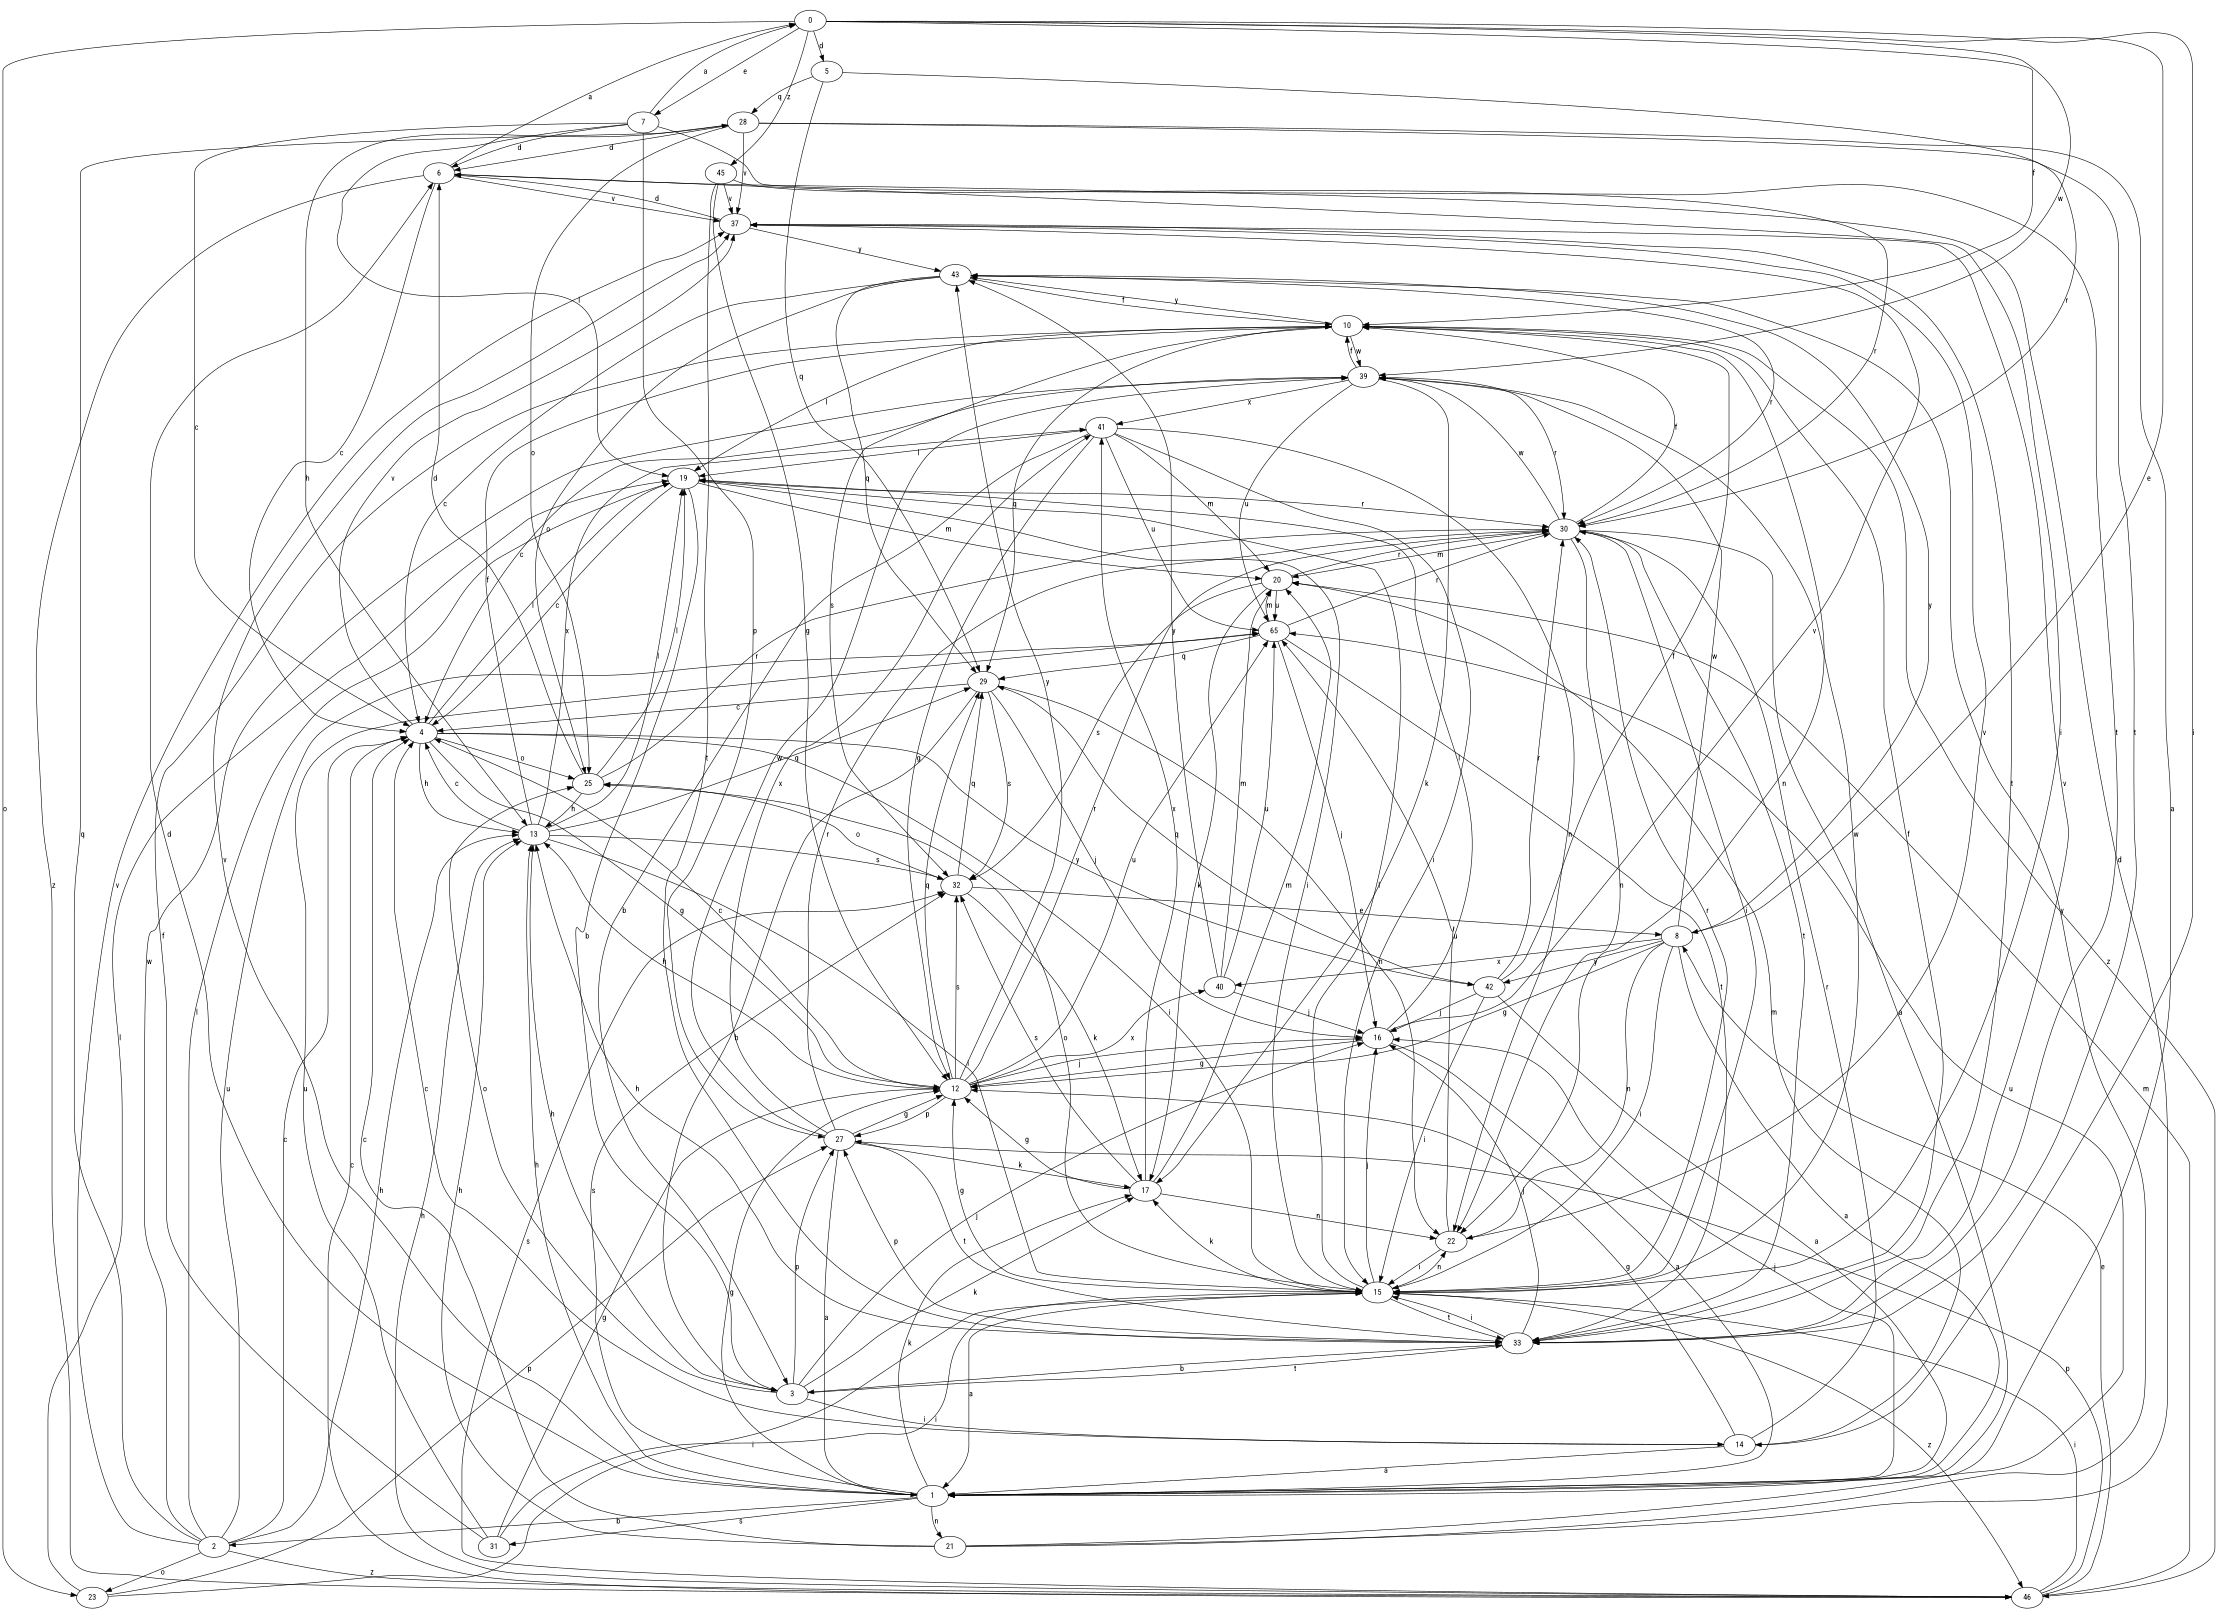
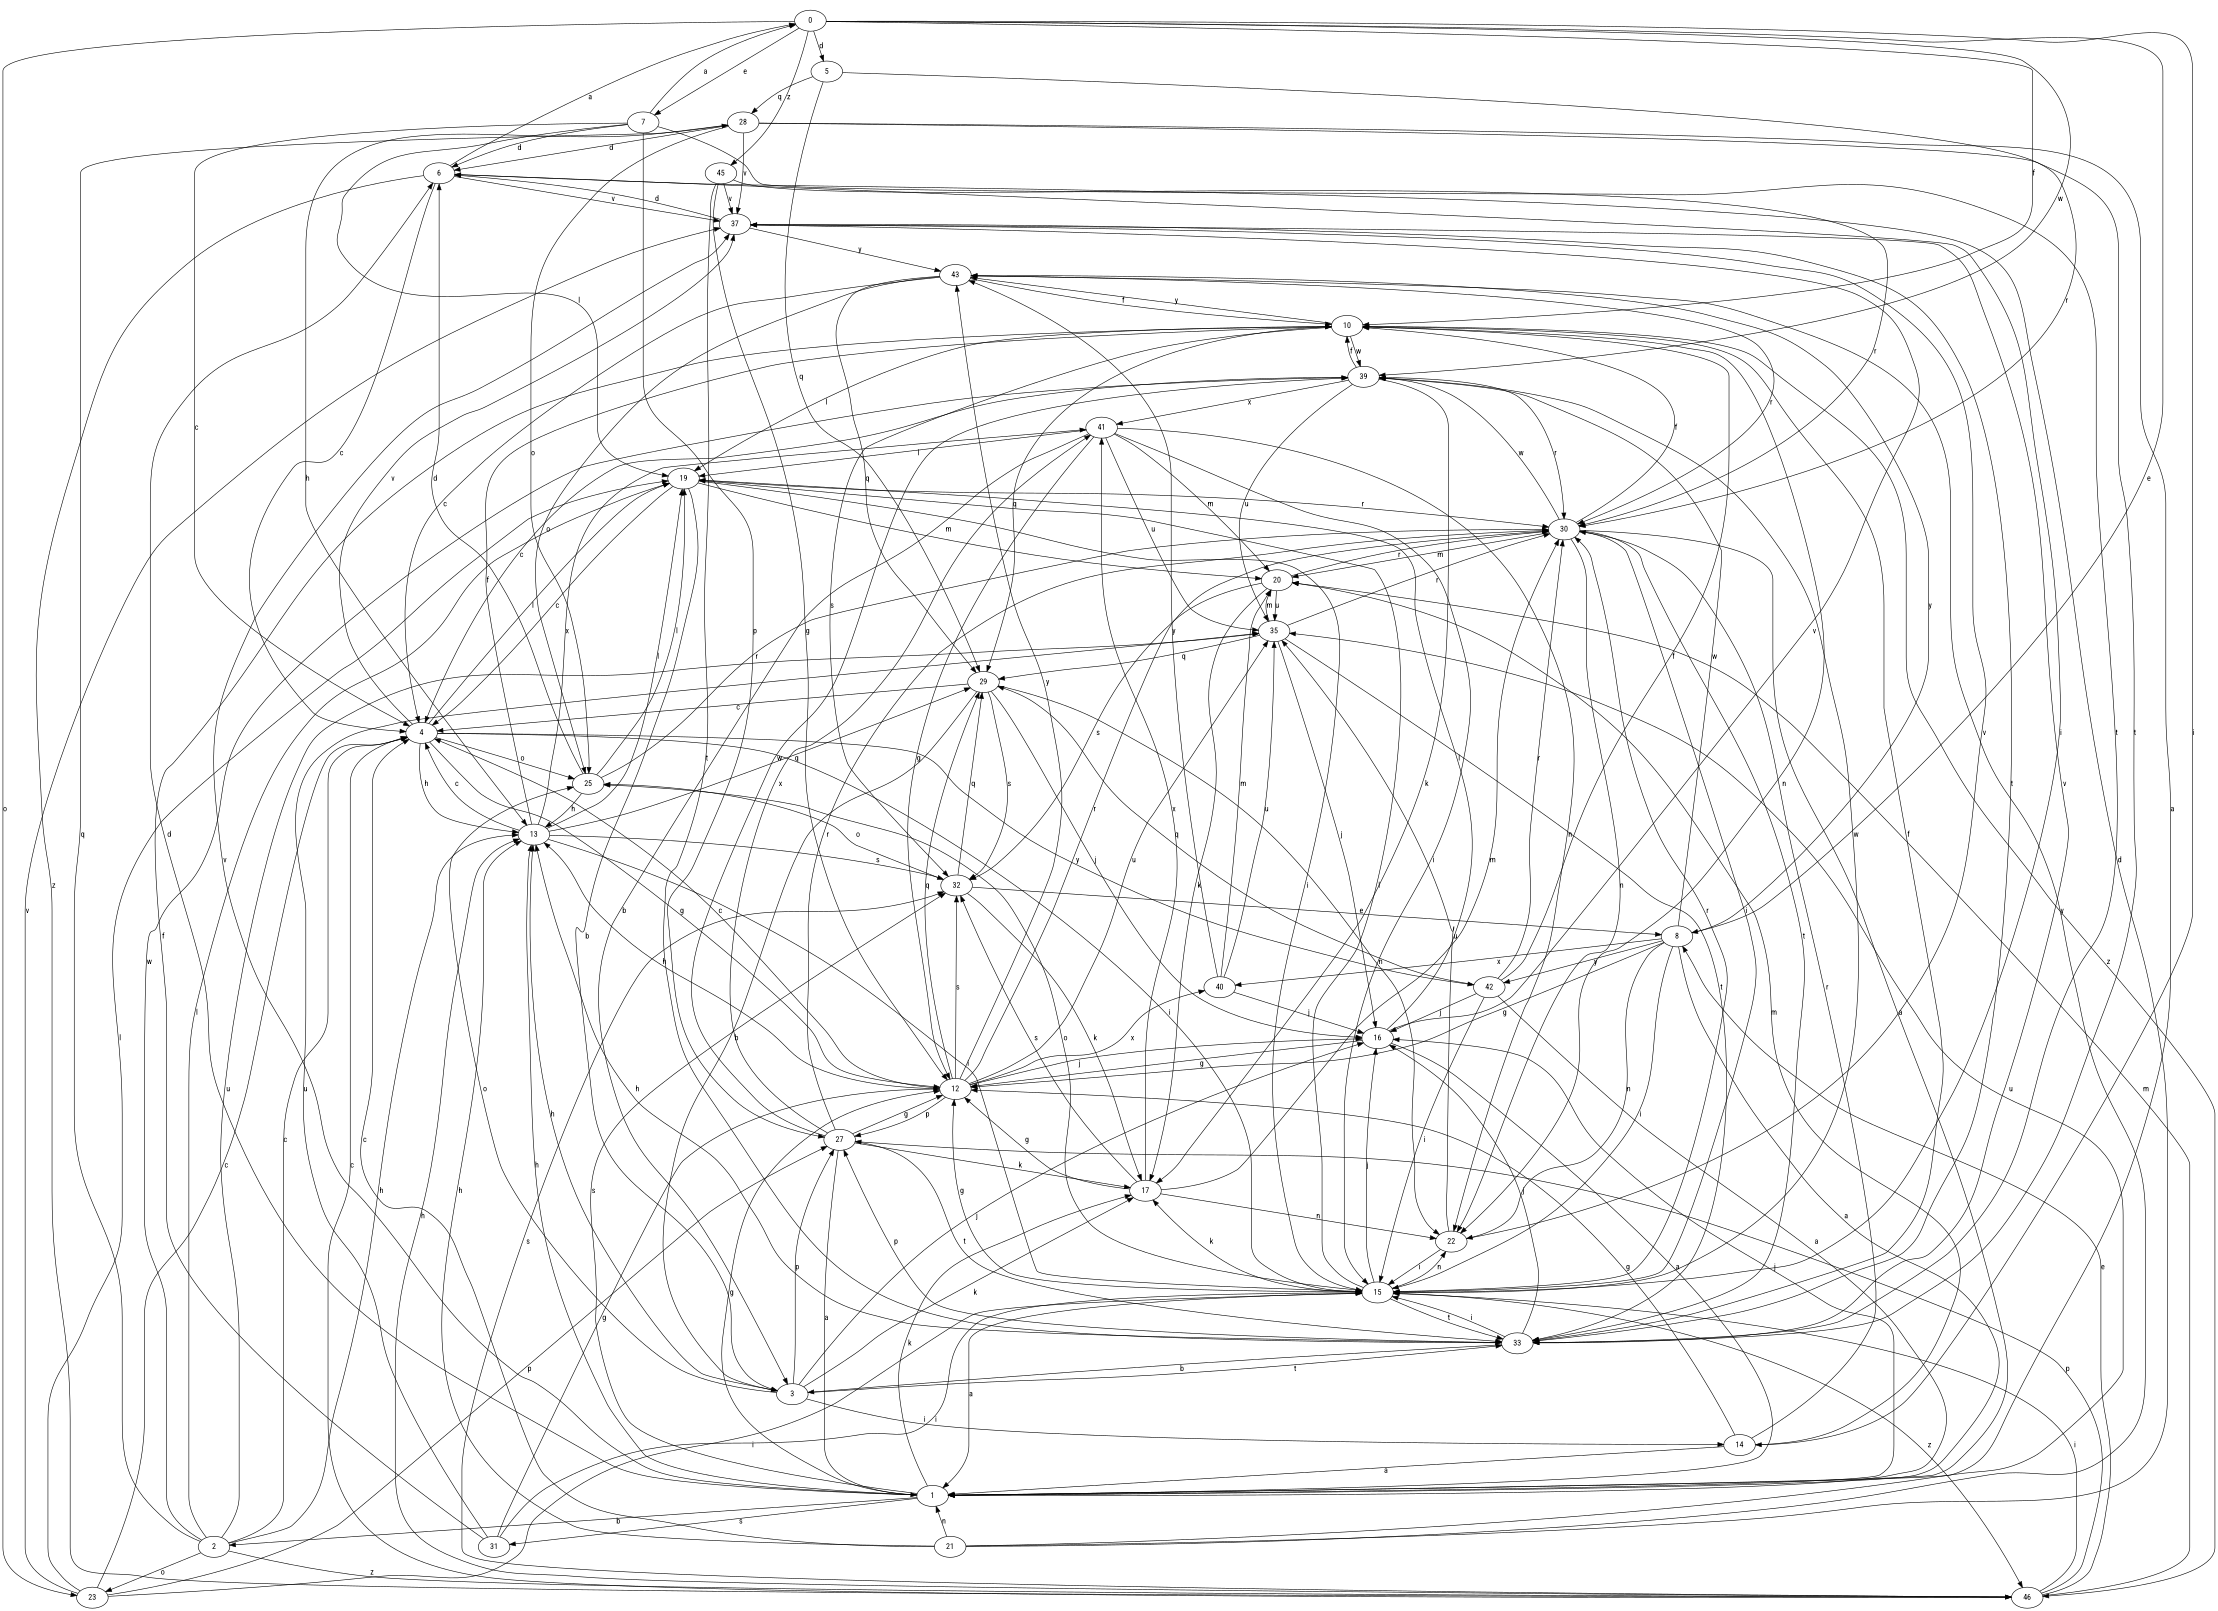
node "65": label "65" -> "35"
edge "2" -> "37": now "23" -> "37"
edge "17" -> "20": now "17" -> "30"
edge "14" -> "4": now "23" -> "4"
edge "1" -> "21": reversed
